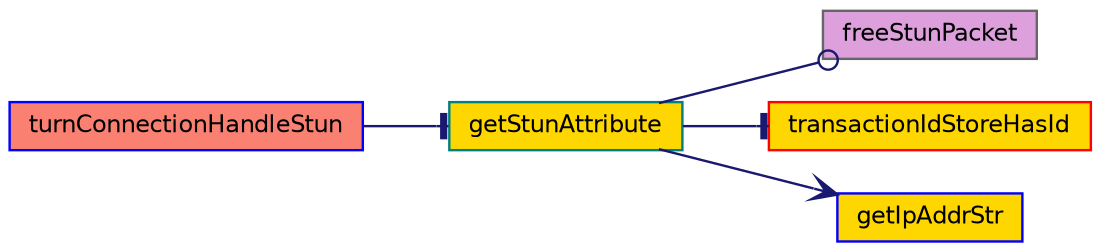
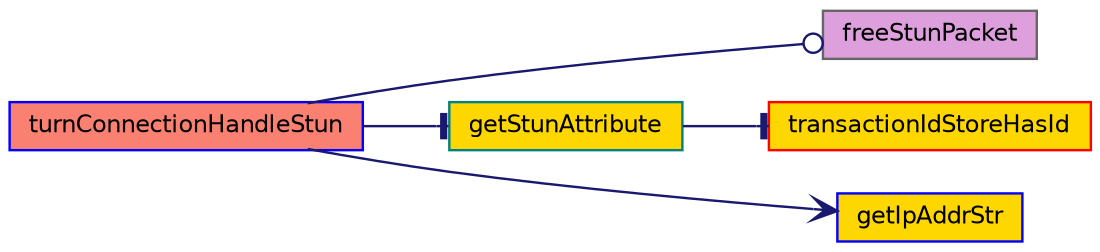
edge "getStunAttribute" -> "freeStunPacket": now "turnConnectionHandleStun" -> "freeStunPacket"
edge "getStunAttribute" -> "getIpAddrStr": now "turnConnectionHandleStun" -> "getIpAddrStr"
